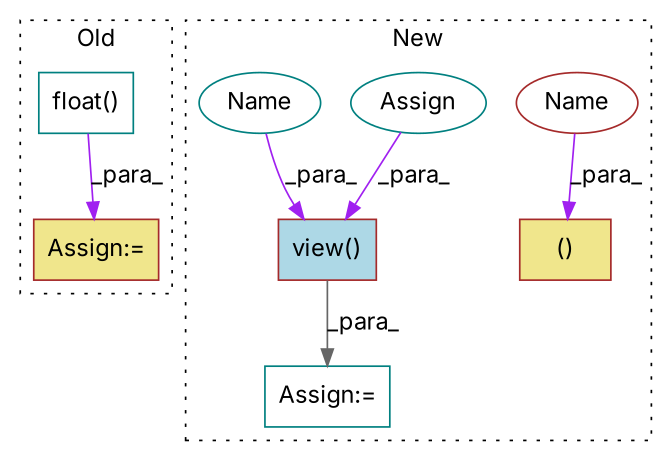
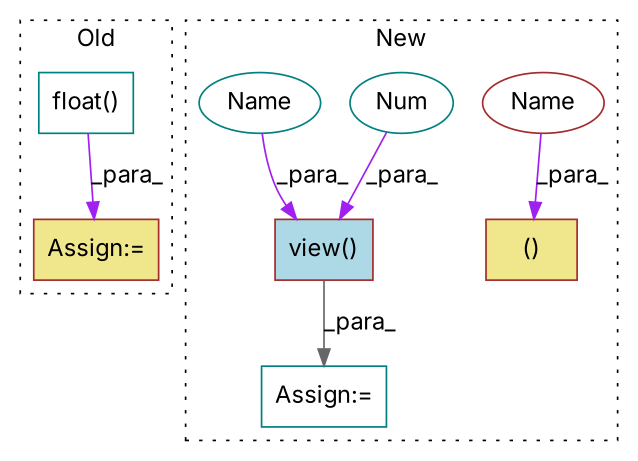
node "Assign": label "Assign" -> "Num"
